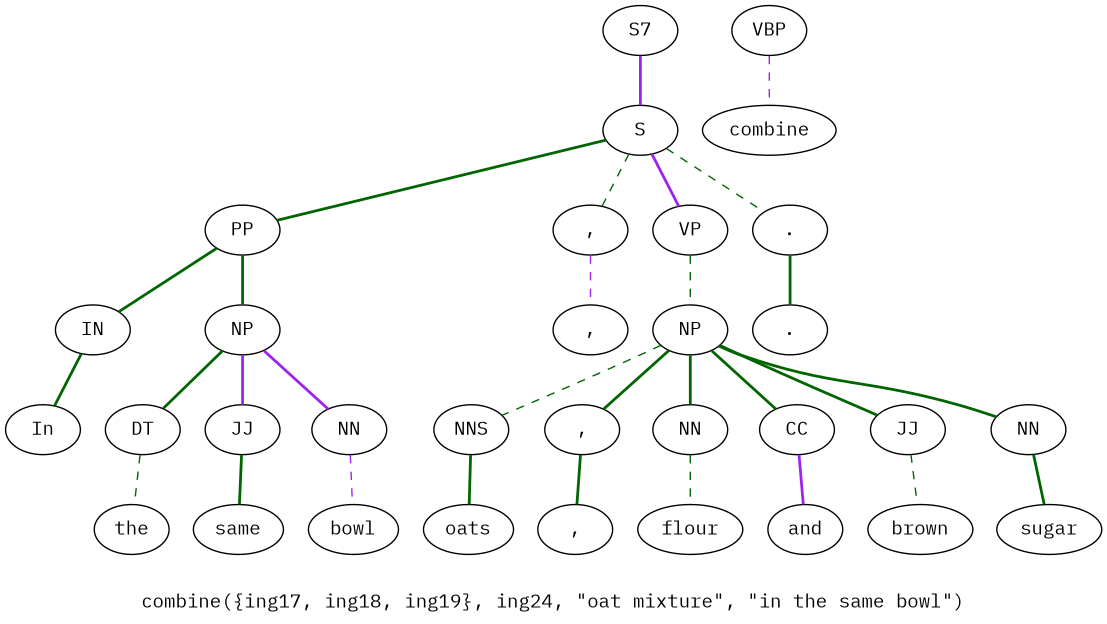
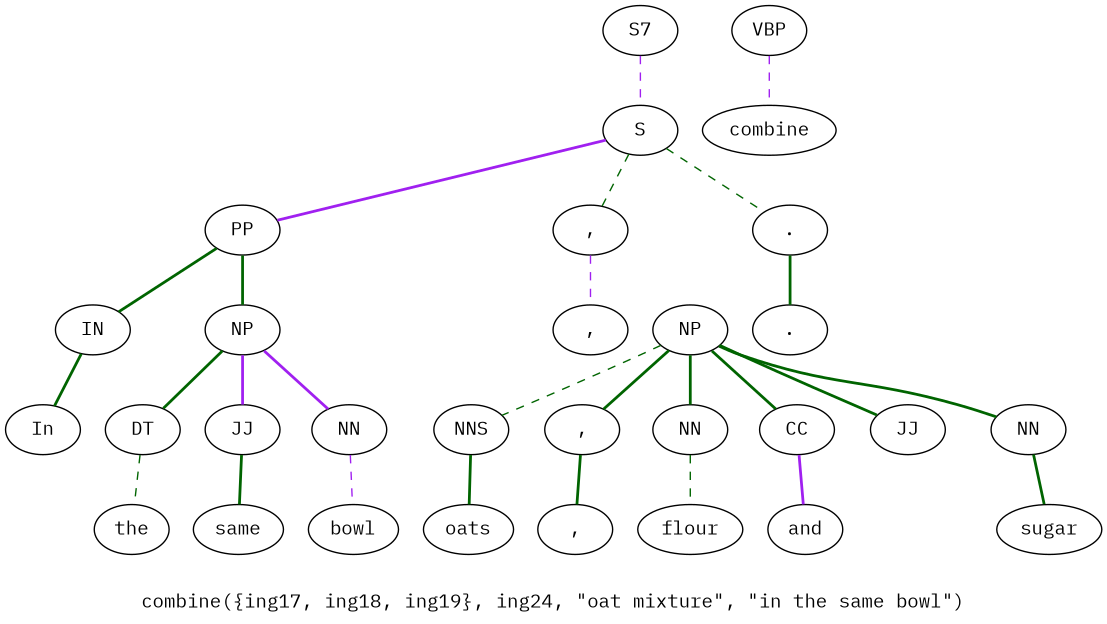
edge "S7" -- "S": style bold -> dashed
edge "S" -- "PP": color darkgreen -> purple
node "VP": removed
node "brown": removed
